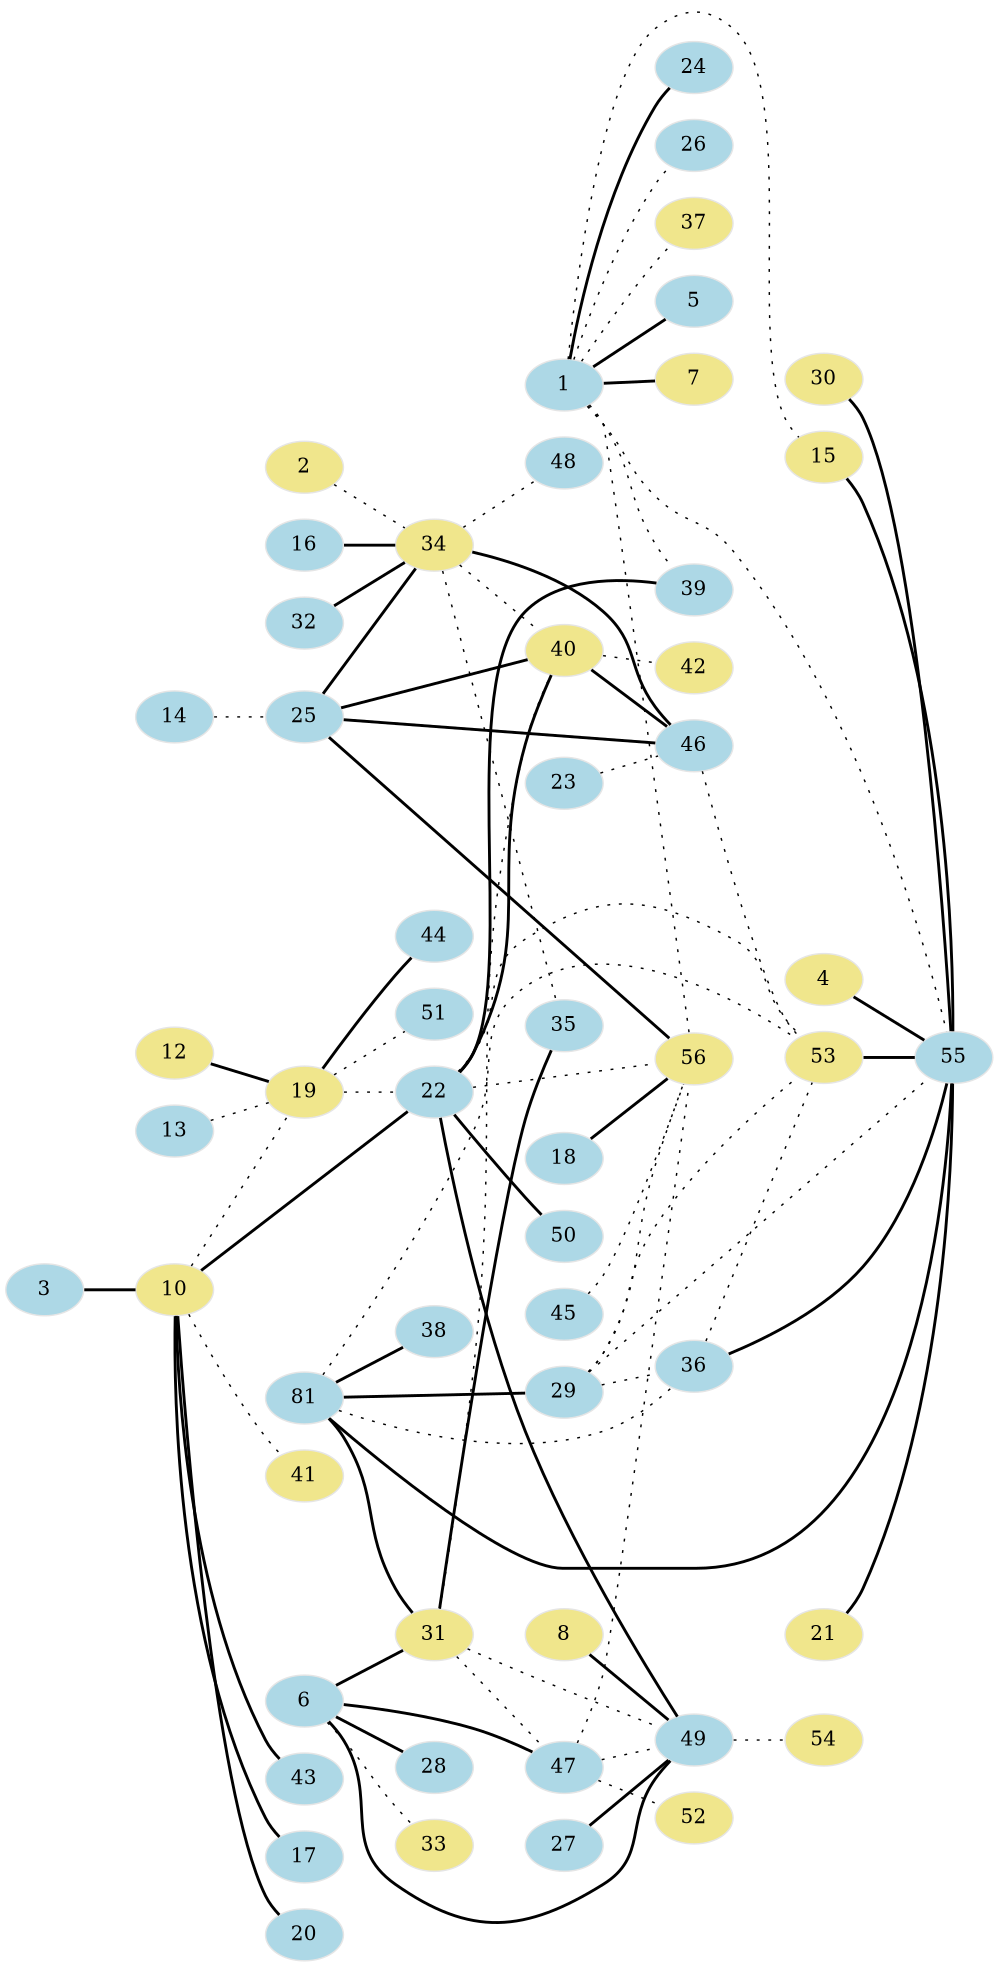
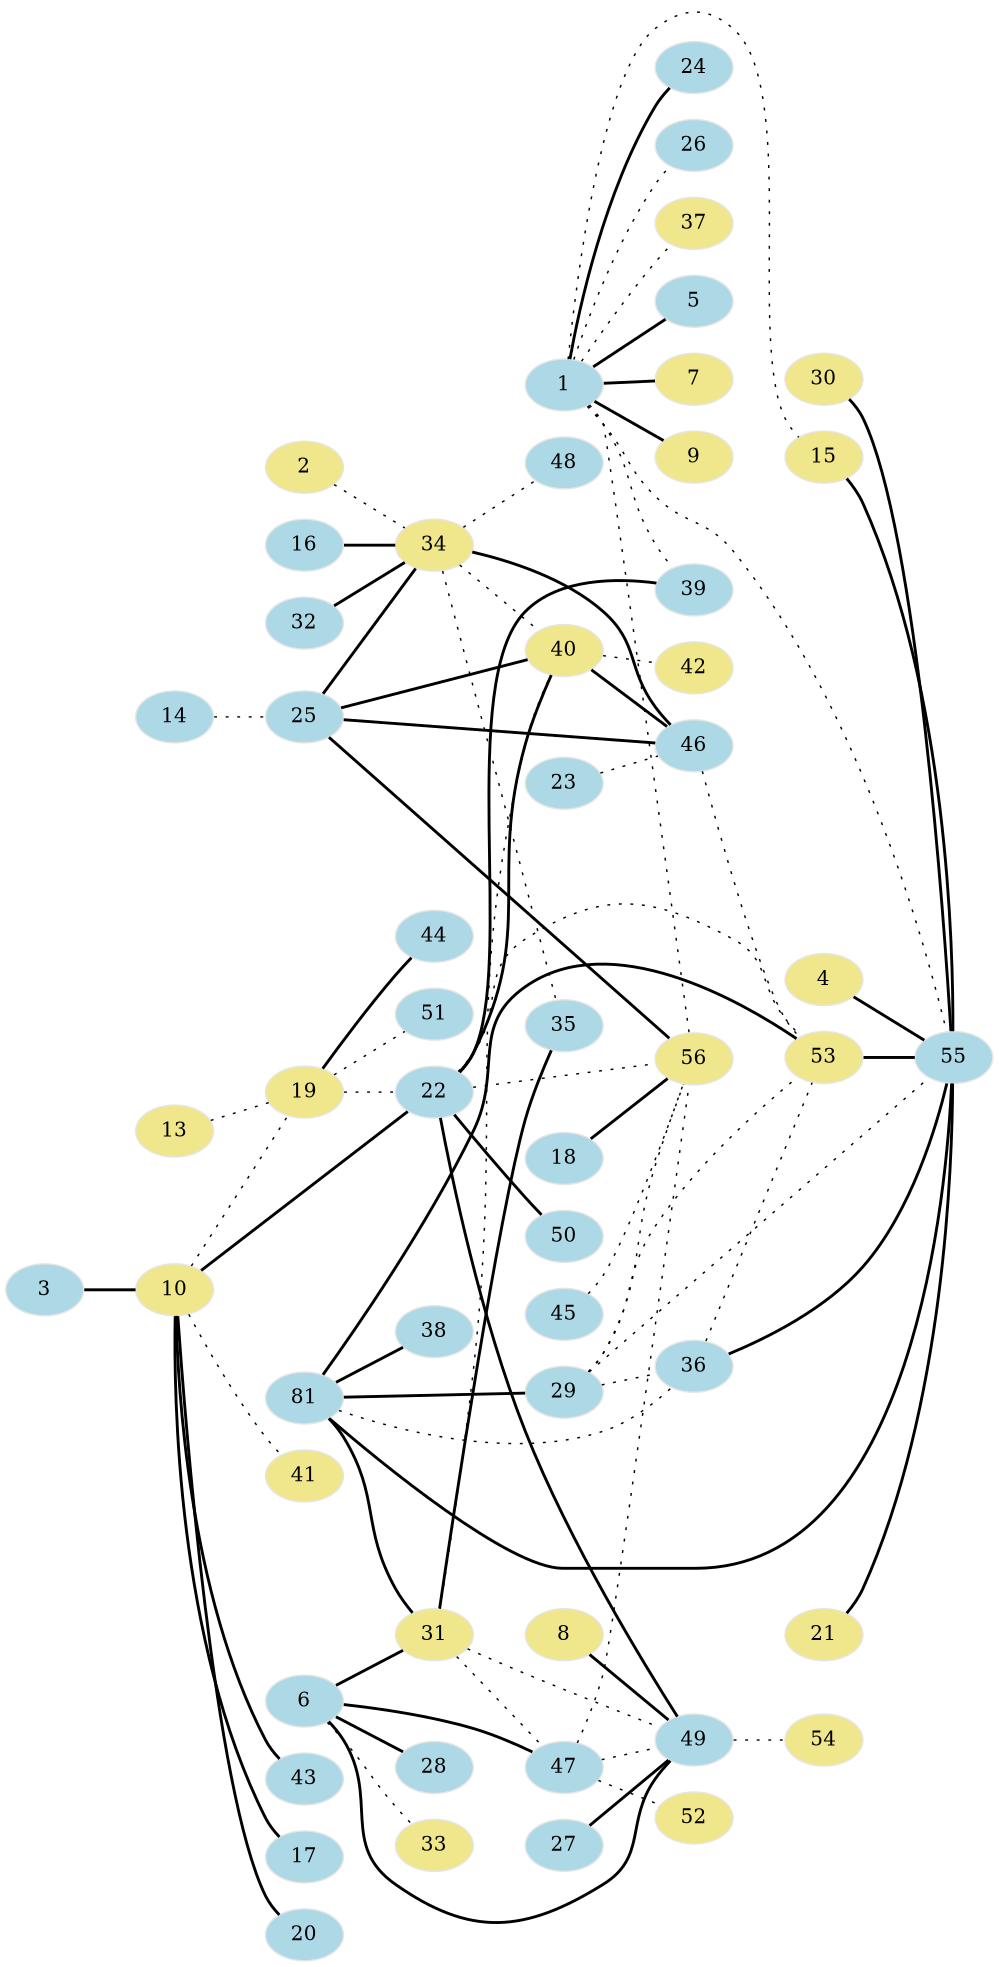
node "9": added
edge "53" -- "81": style dotted -> bold
node "12": removed
node "13": fillcolor lightblue -> khaki
